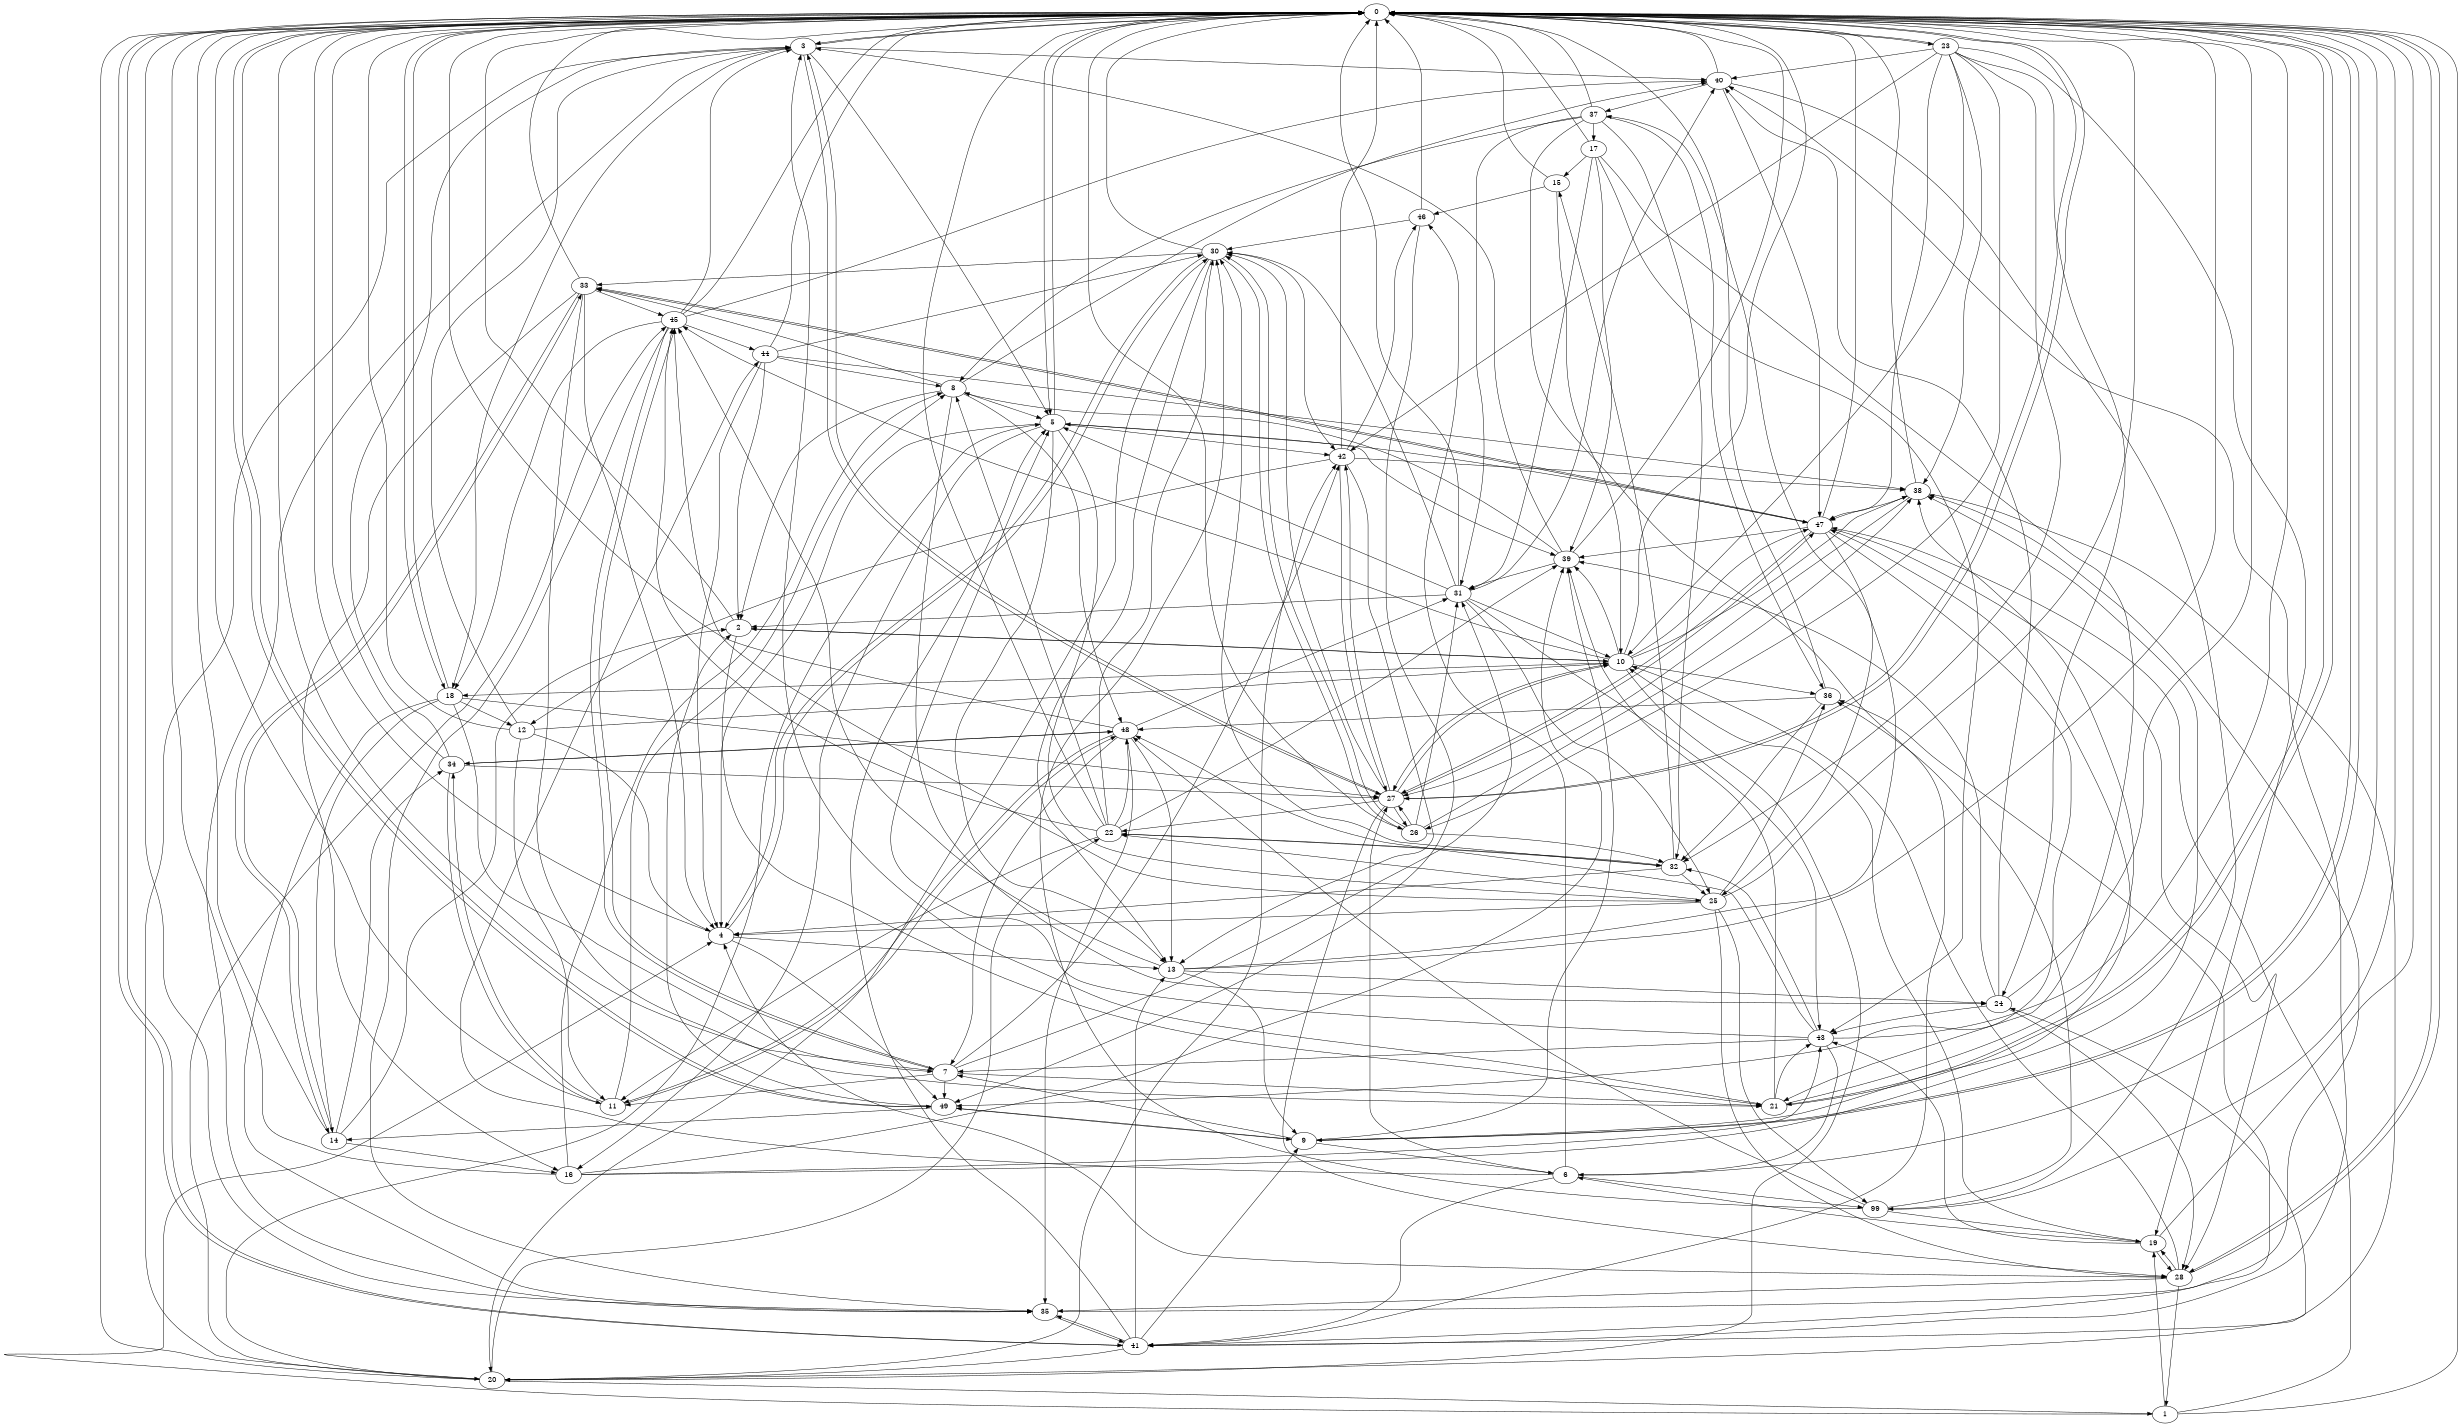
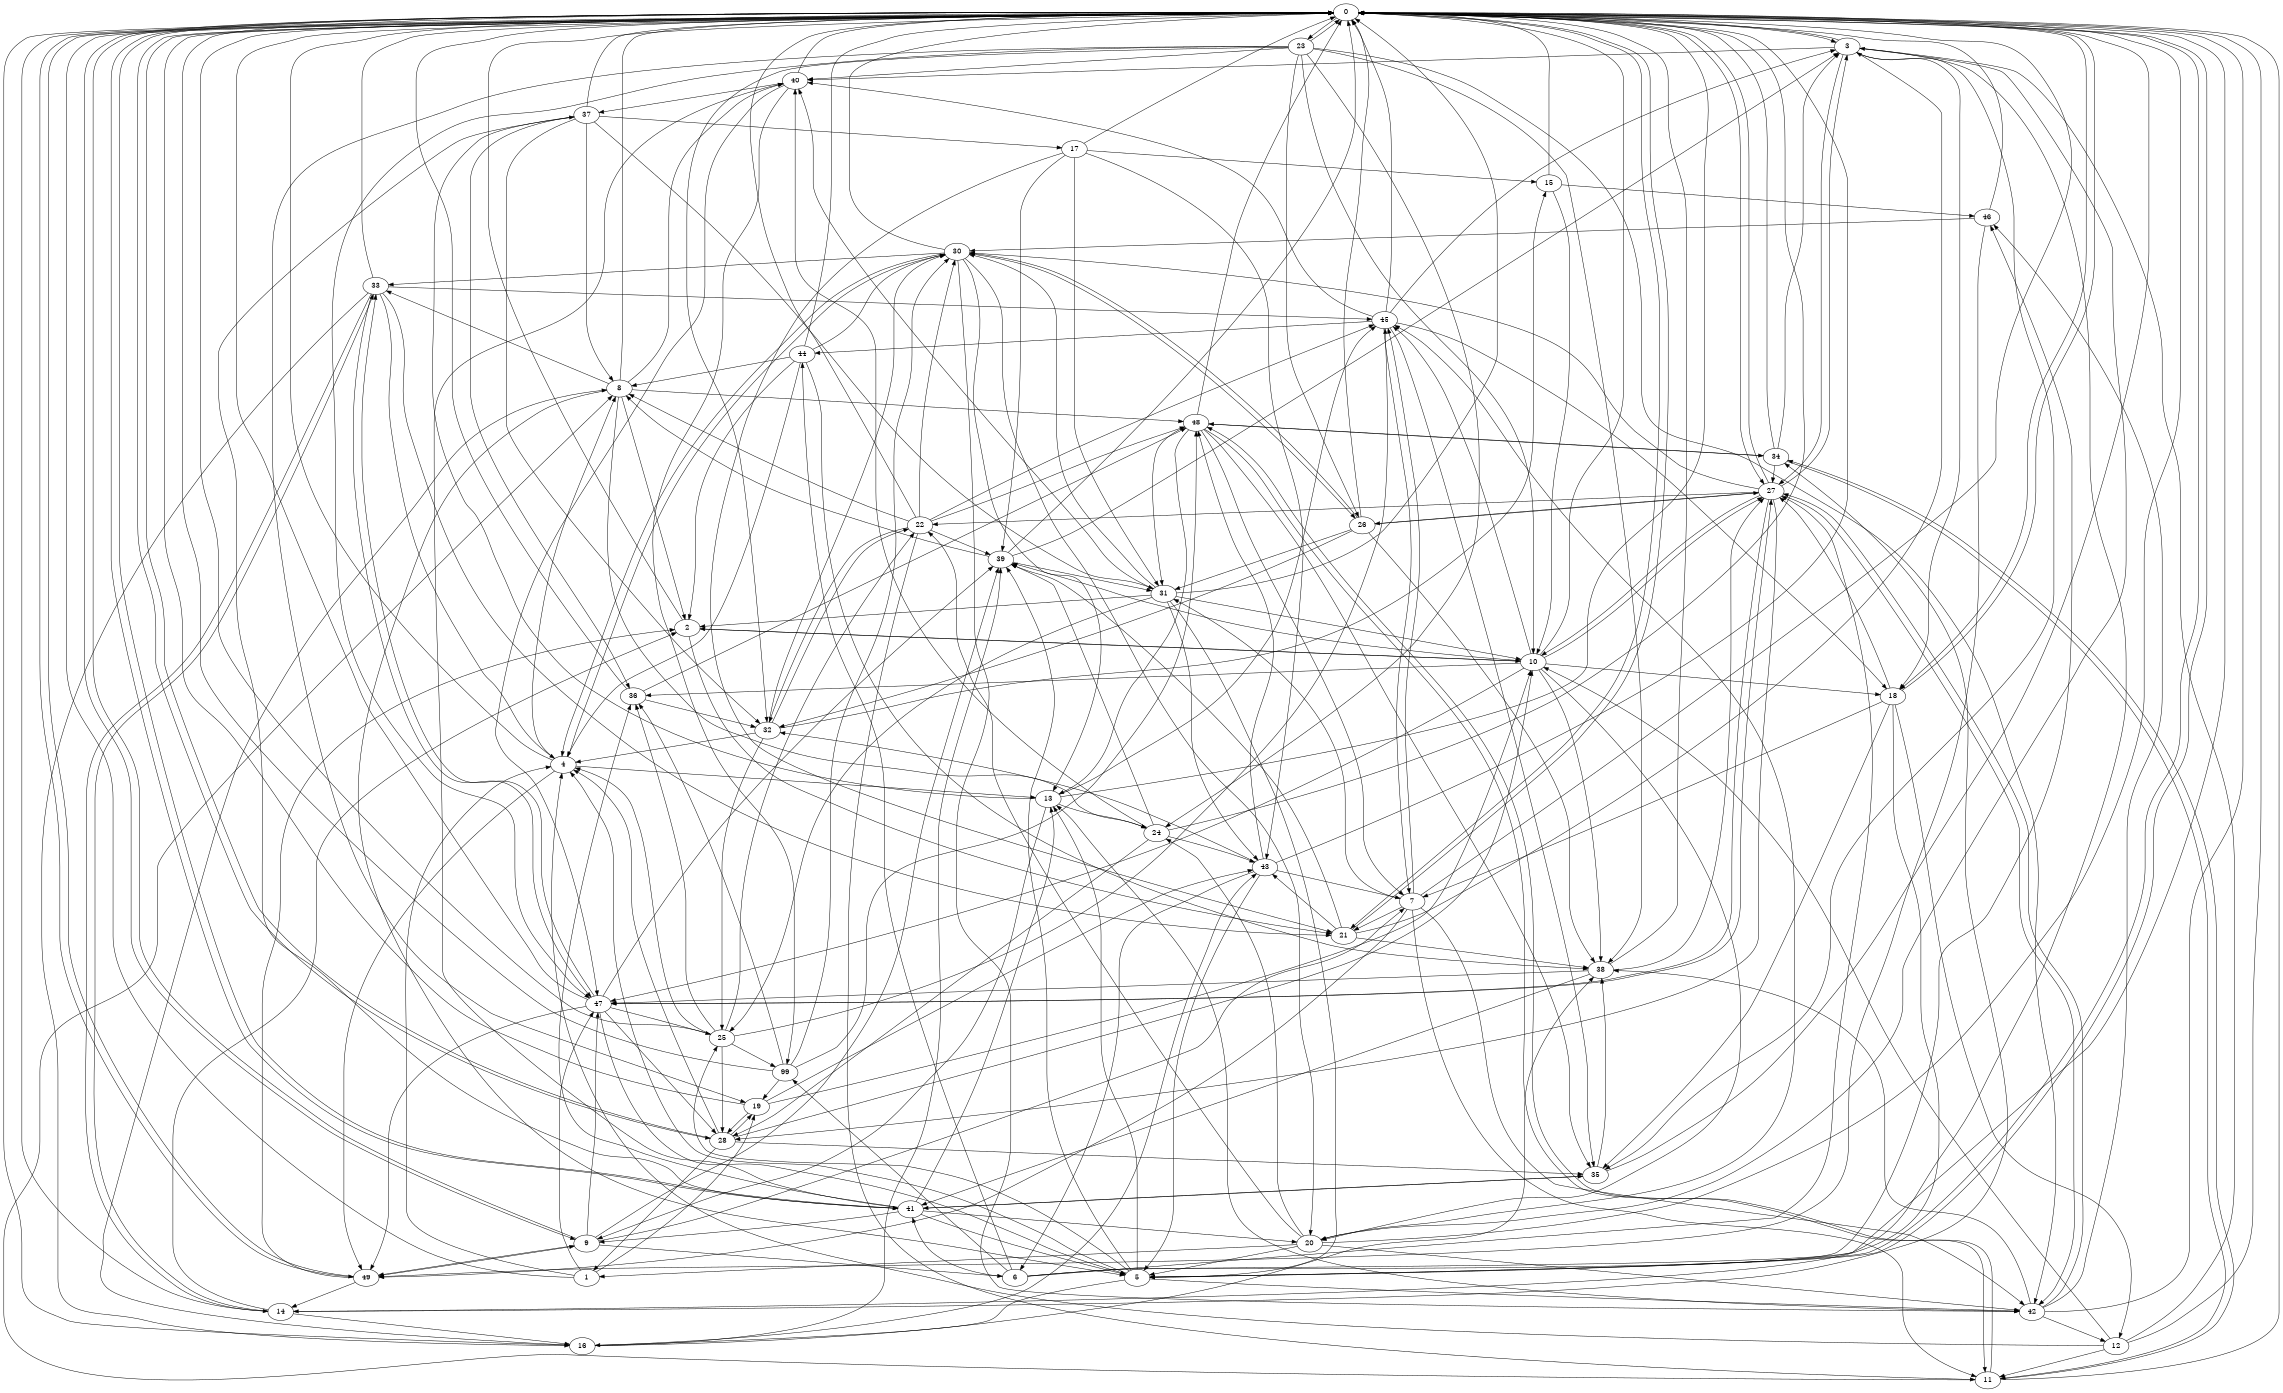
edge "8" -> "0": added
edge "4" -> "8": added
edge "19" -> "6": removed
